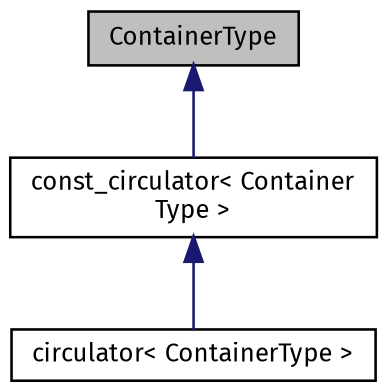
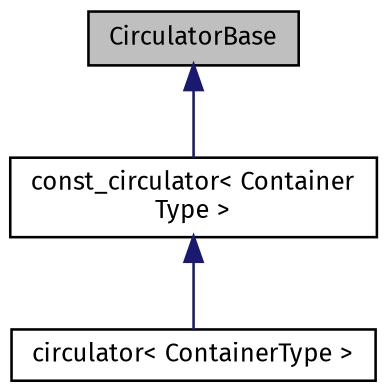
node "ContainerType": label "ContainerType" -> "CirculatorBase"
